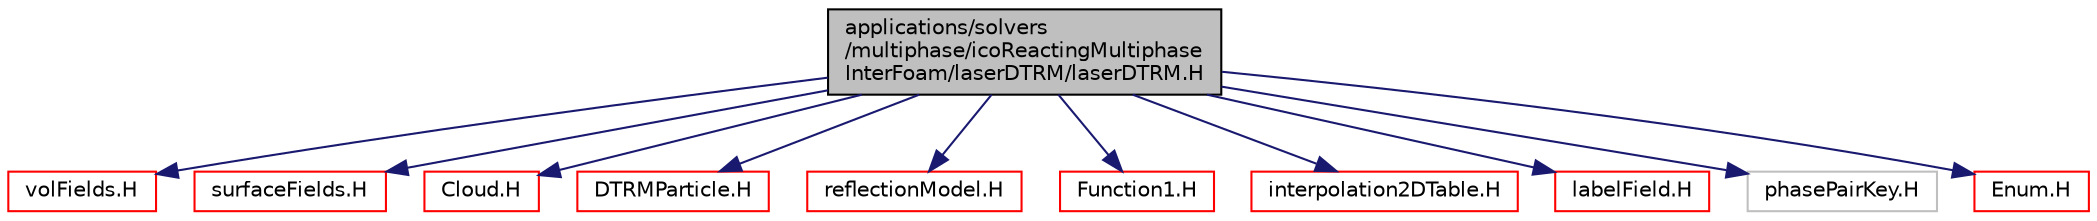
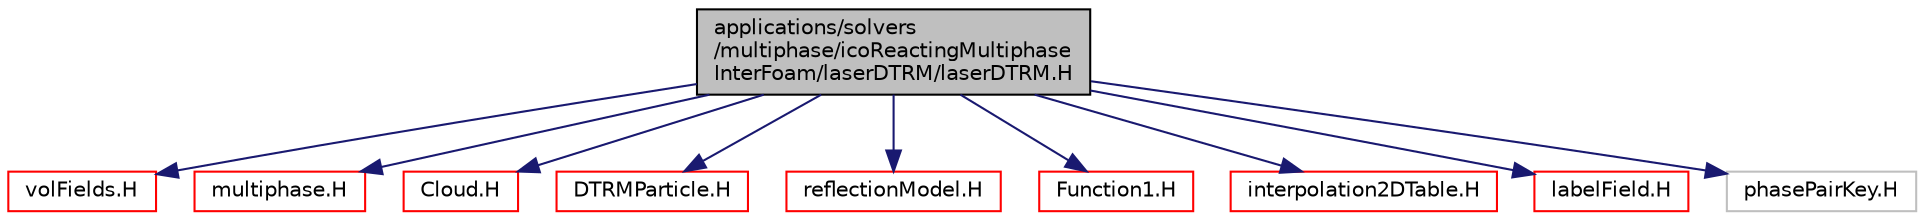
node "surfaceFields.H": label "surfaceFields.H" -> "multiphase.H"
node "Enum.H": removed
